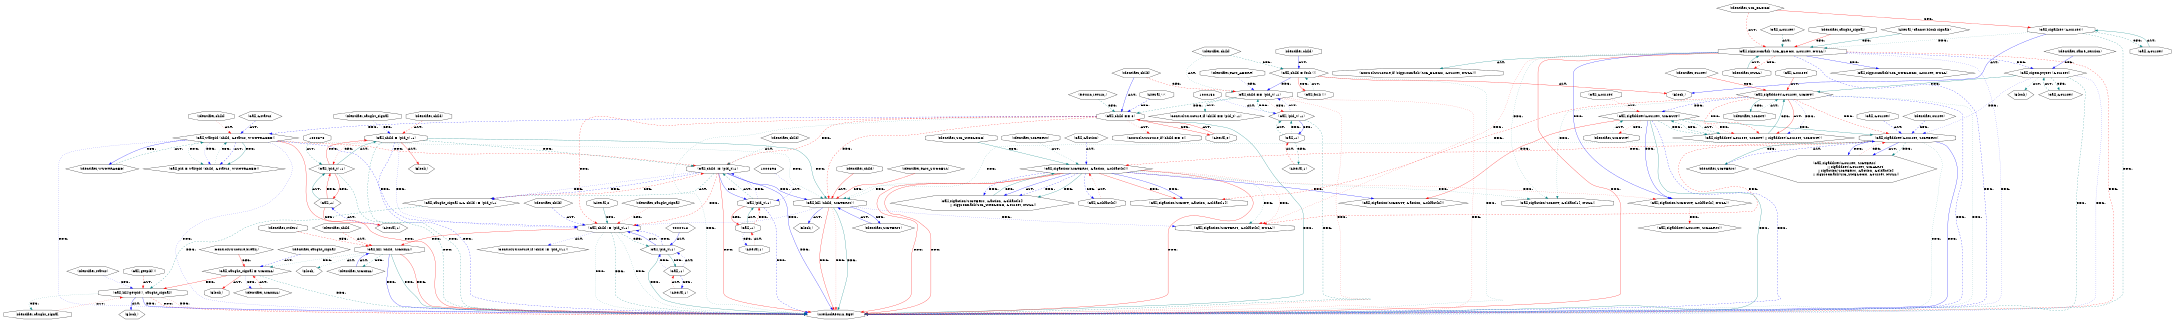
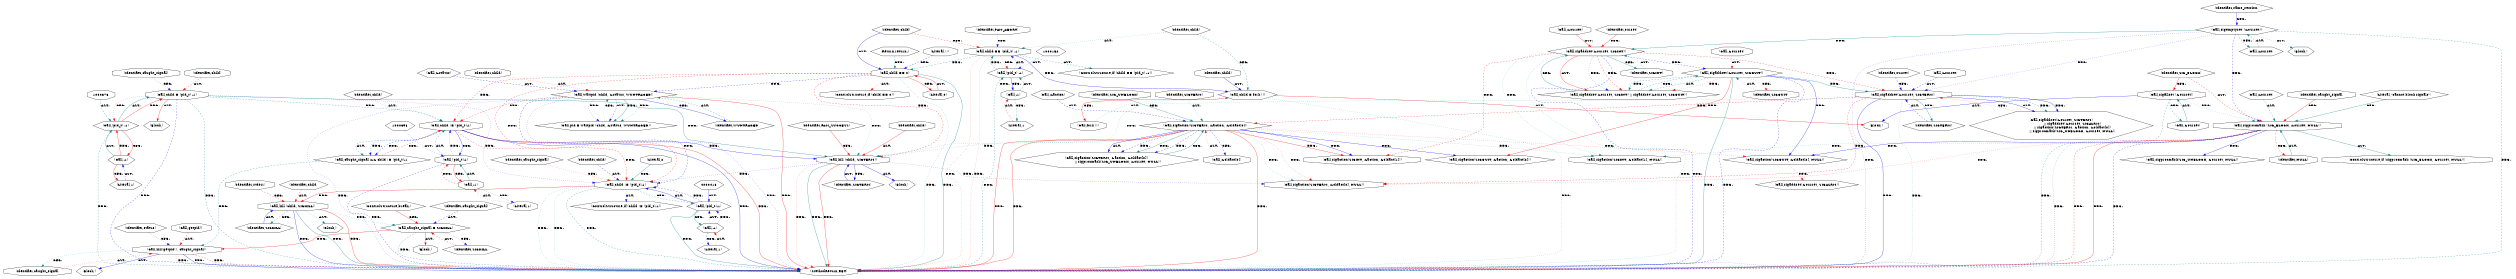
edge "(Call,sigprocmask (SIG_BLOCK, &ourset, NULL))" -> "(Call,sigemptyset (&ourset))": reversed
edge "(Call,child = fork ())" -> "(Call,child == (pid_t) -1)": reversed
node "1000152": shape octagon -> hexagon
